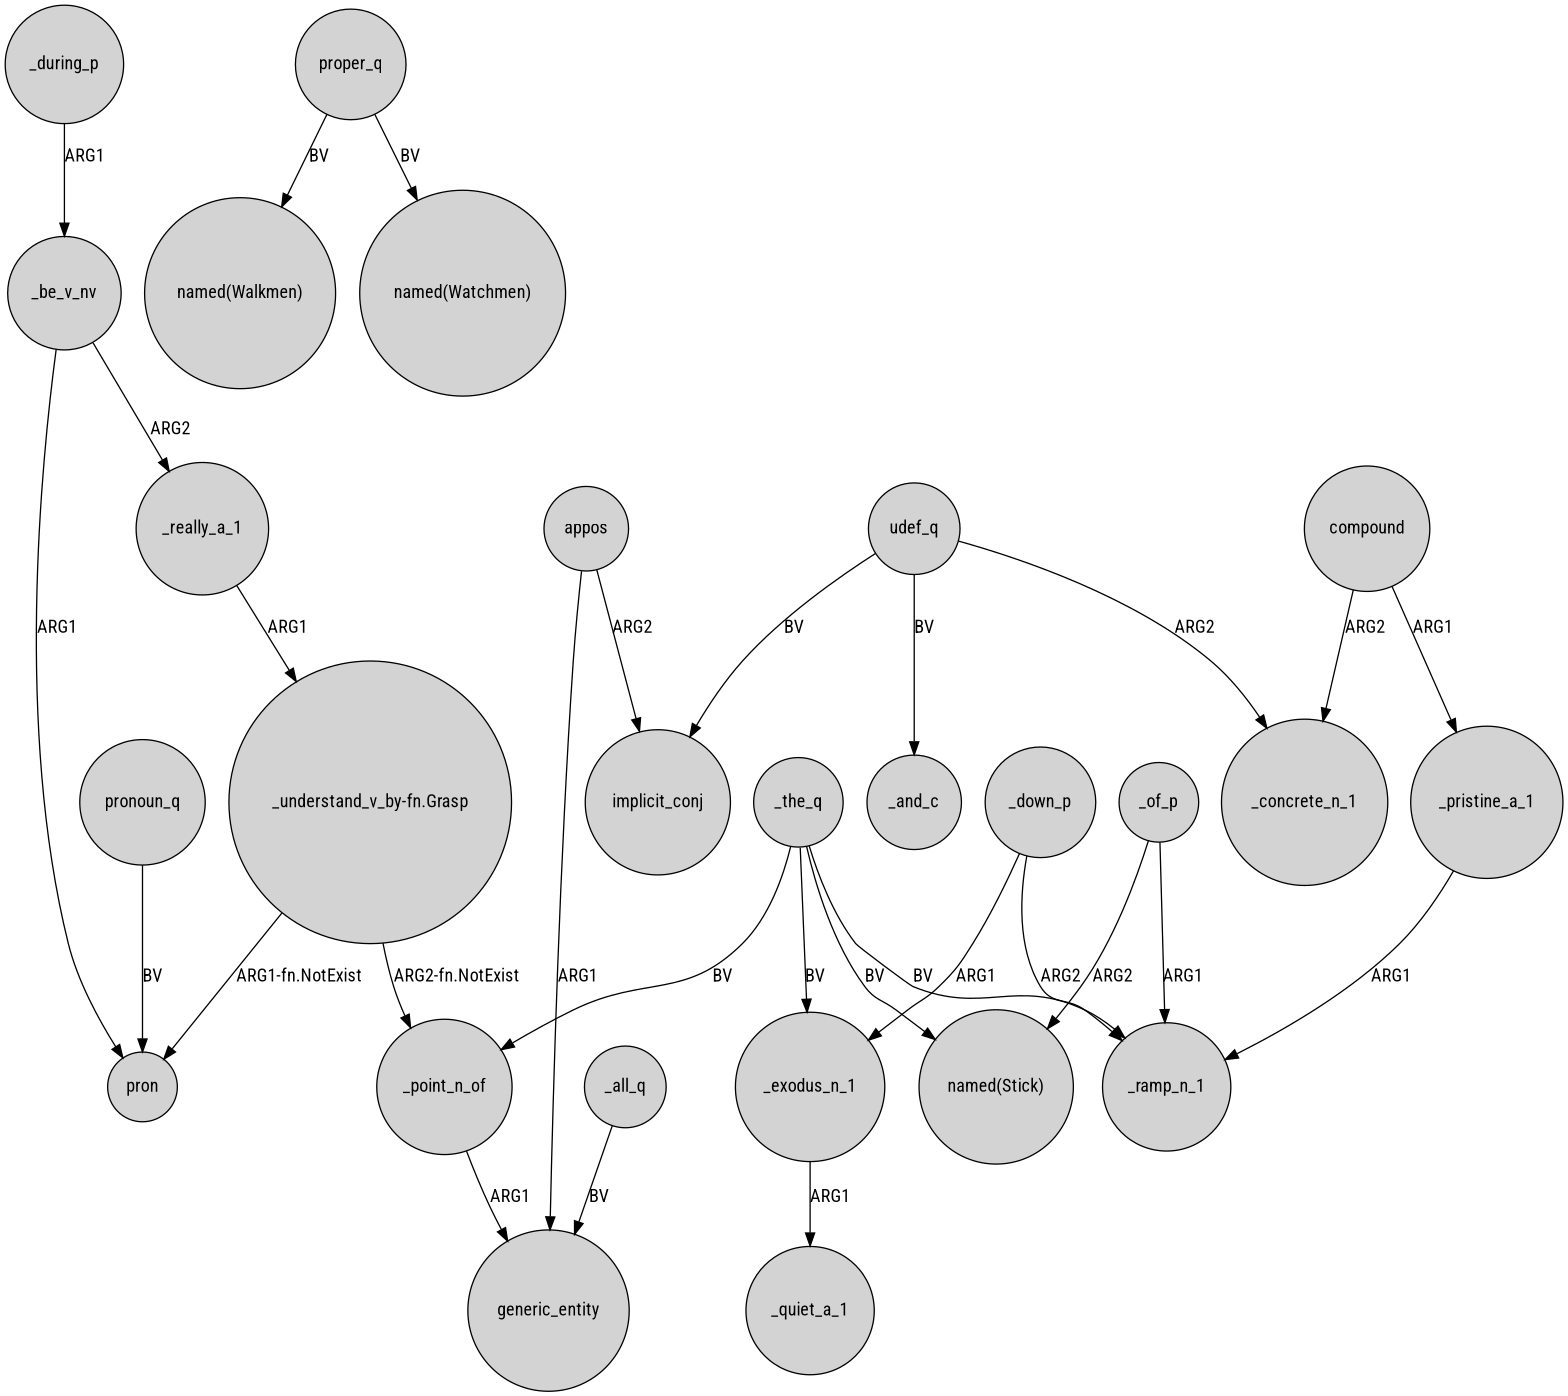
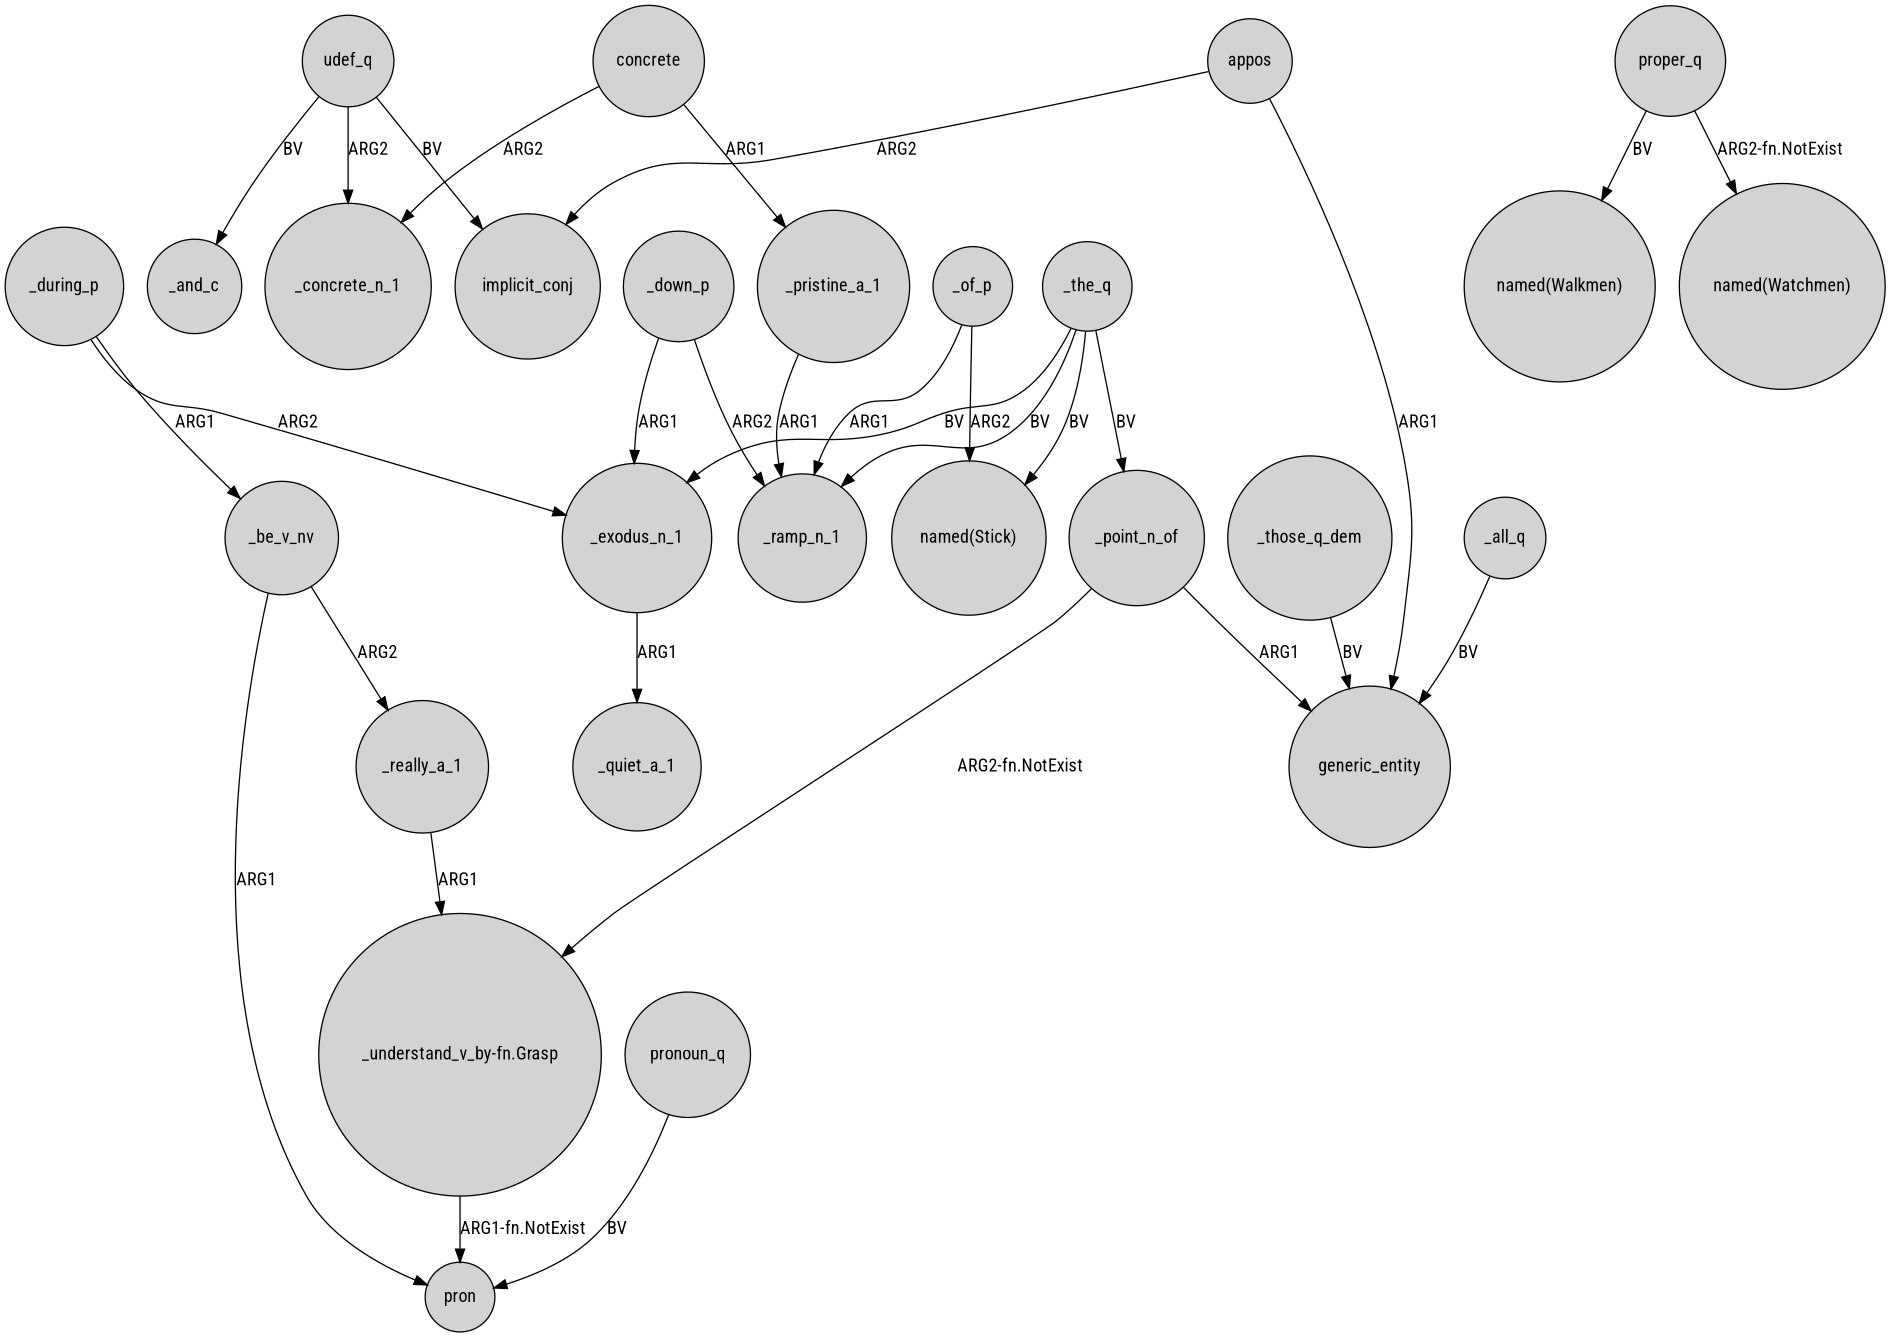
edge "proper_q" -> "named(Watchmen)": label "BV" -> "ARG2-fn.NotExist"
edge "_during_p" -> "_exodus_n_1": added, label "ARG2"
node "compound": label "compound" -> "concrete"
node "_those_q_dem": added
edge "_understand_v_by-fn.Grasp" -> "_point_n_of": reversed
